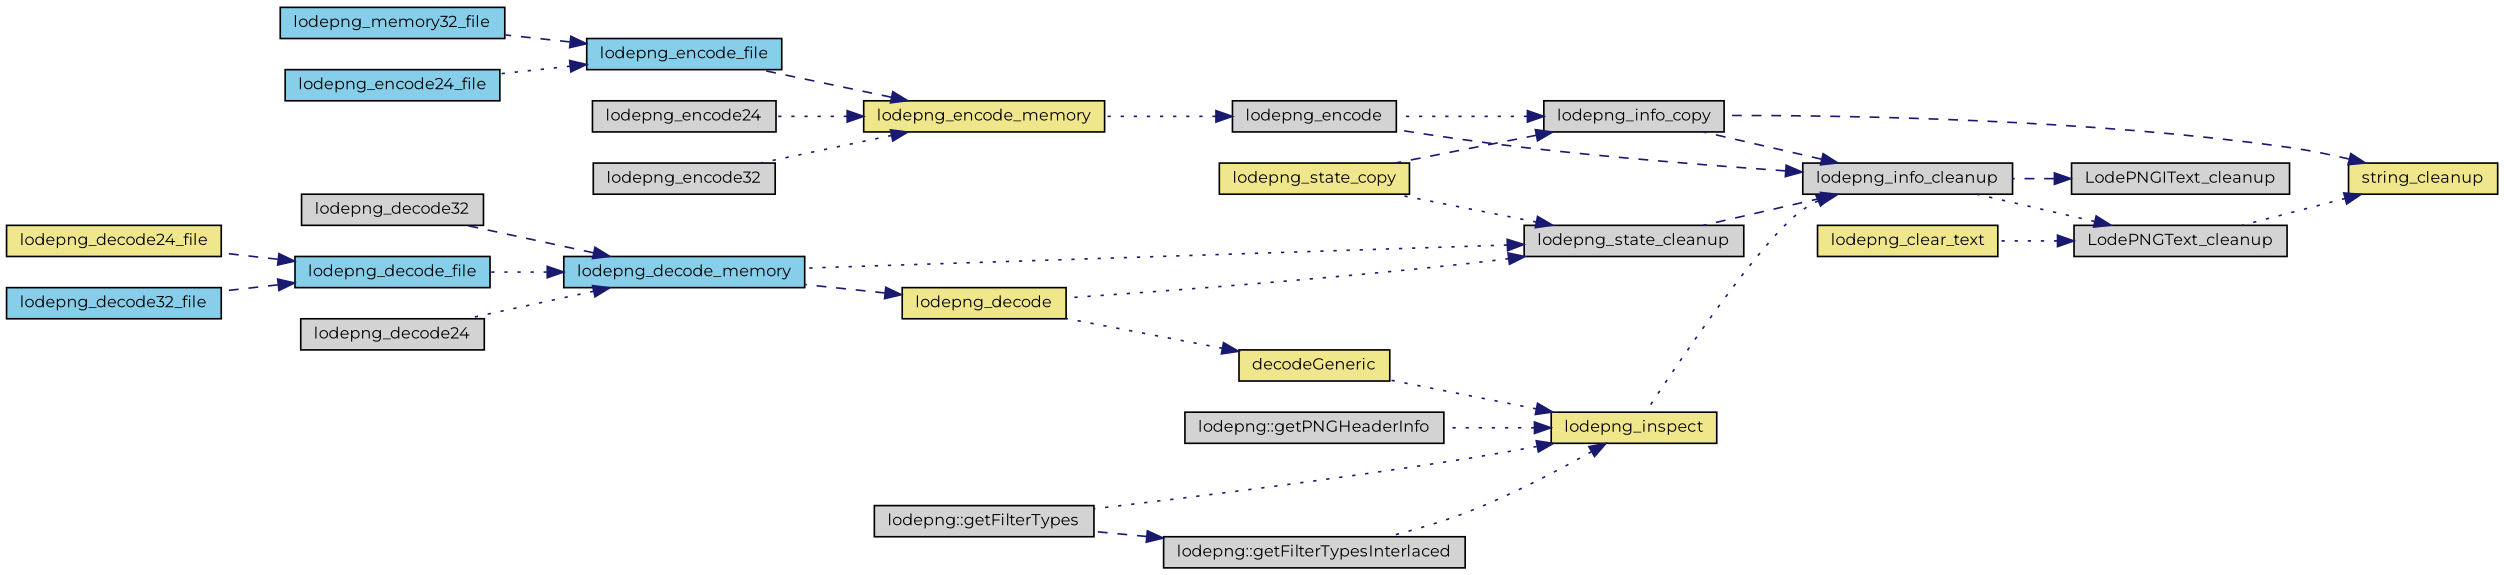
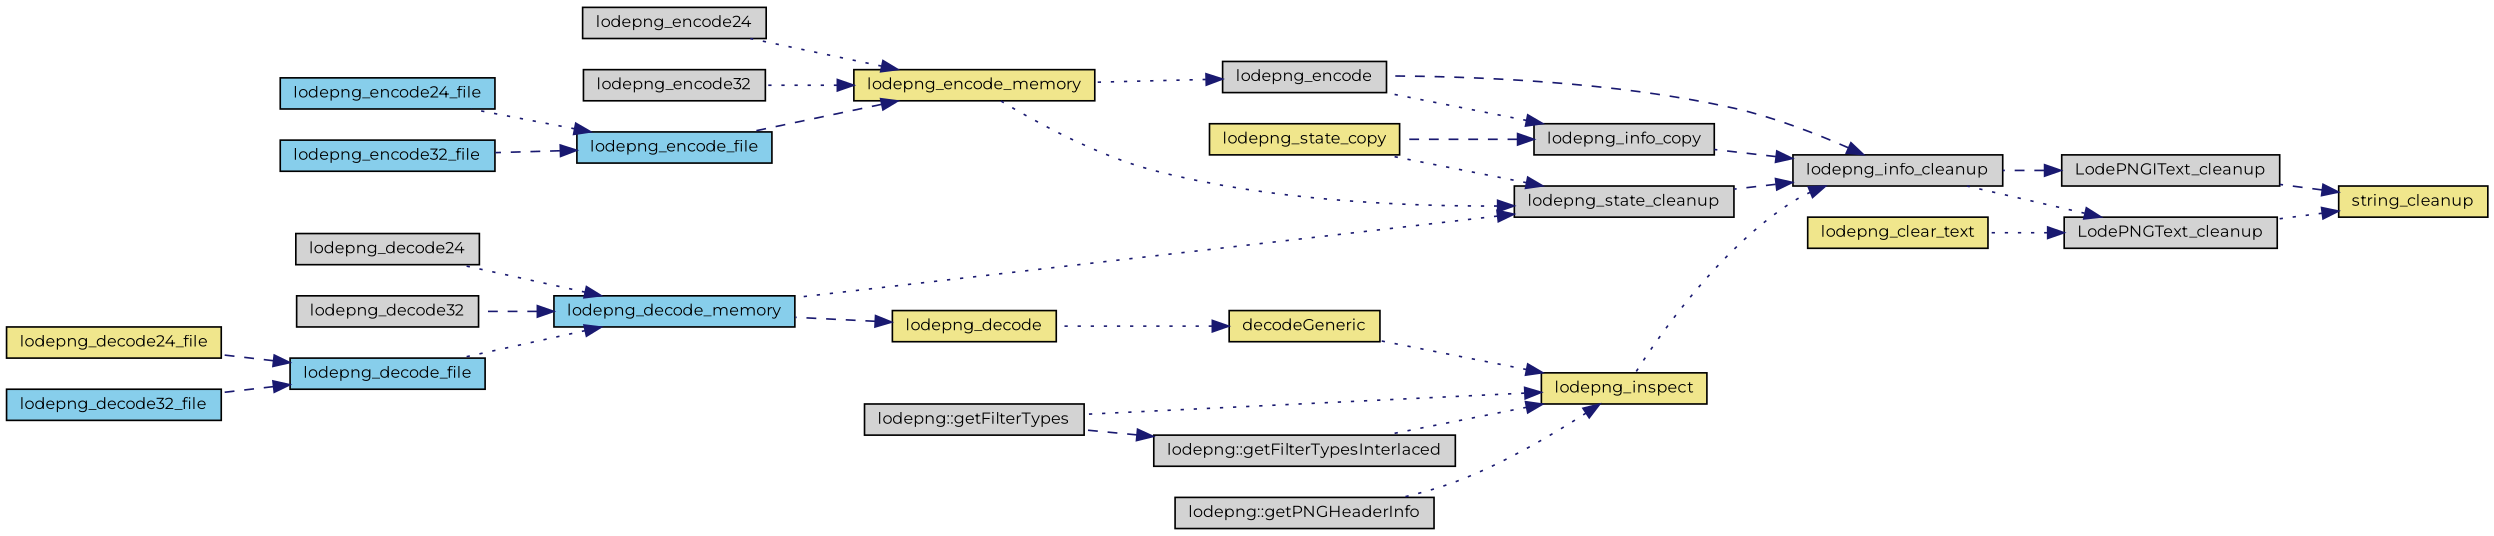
node "lodepng_memory32_file": label "lodepng_memory32_file" -> "lodepng_encode32_file"
edge "lodepng_info_copy" -> "string_cleanup": now "LodePNGIText_cleanup" -> "string_cleanup"
edge "lodepng_decode" -> "lodepng_state_cleanup": now "lodepng_encode_memory" -> "lodepng_state_cleanup"
